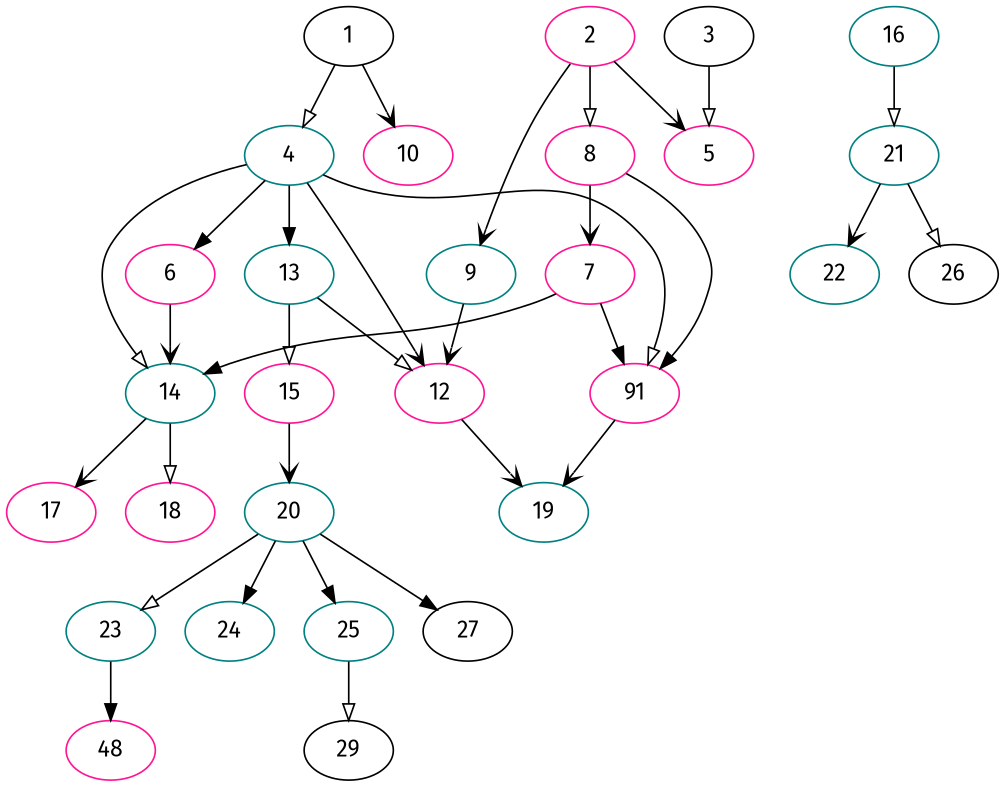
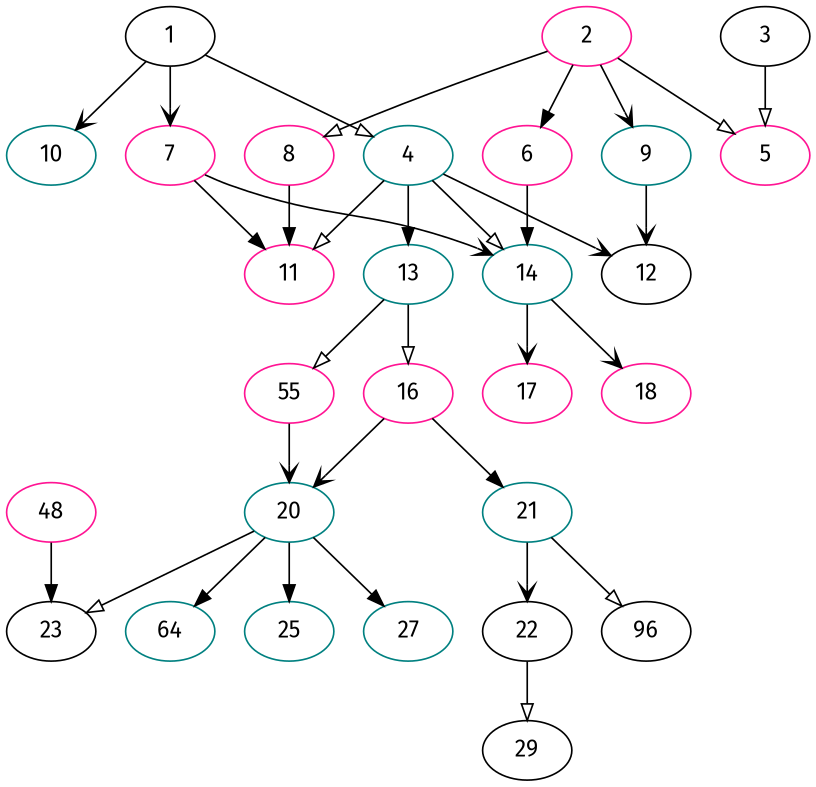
node "16": color teal -> deeppink
edge "16" -> "21": arrowhead onormal -> normal
edge "2" -> "5": arrowhead vee -> onormal
node "10": color deeppink -> teal
edge "4" -> "6": now "2" -> "6"
edge "8" -> "7": now "1" -> "7"
node "22": color teal -> black
node "26": label "26" -> "96"
edge "6" -> "14": arrowhead vee -> normal
edge "13" -> "12": now "13" -> "16"
edge "7" -> "14": arrowhead normal -> vee
node "15": label "15" -> "55"
node "12": color deeppink -> black
node "91": label "91" -> "11"
edge "14" -> "18": arrowhead onormal -> vee
edge "16" -> "20": added
node "19": removed
node "23": color teal -> black
node "24": label "24" -> "64"
node "27": color black -> teal
edge "23" -> "48": reversed
edge "25" -> "29": now "22" -> "29"
